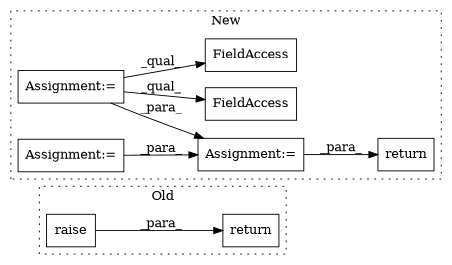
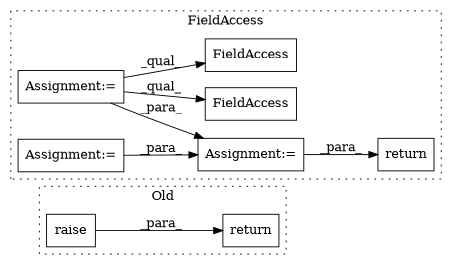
cluster "New": label "New" -> "FieldAccess"
